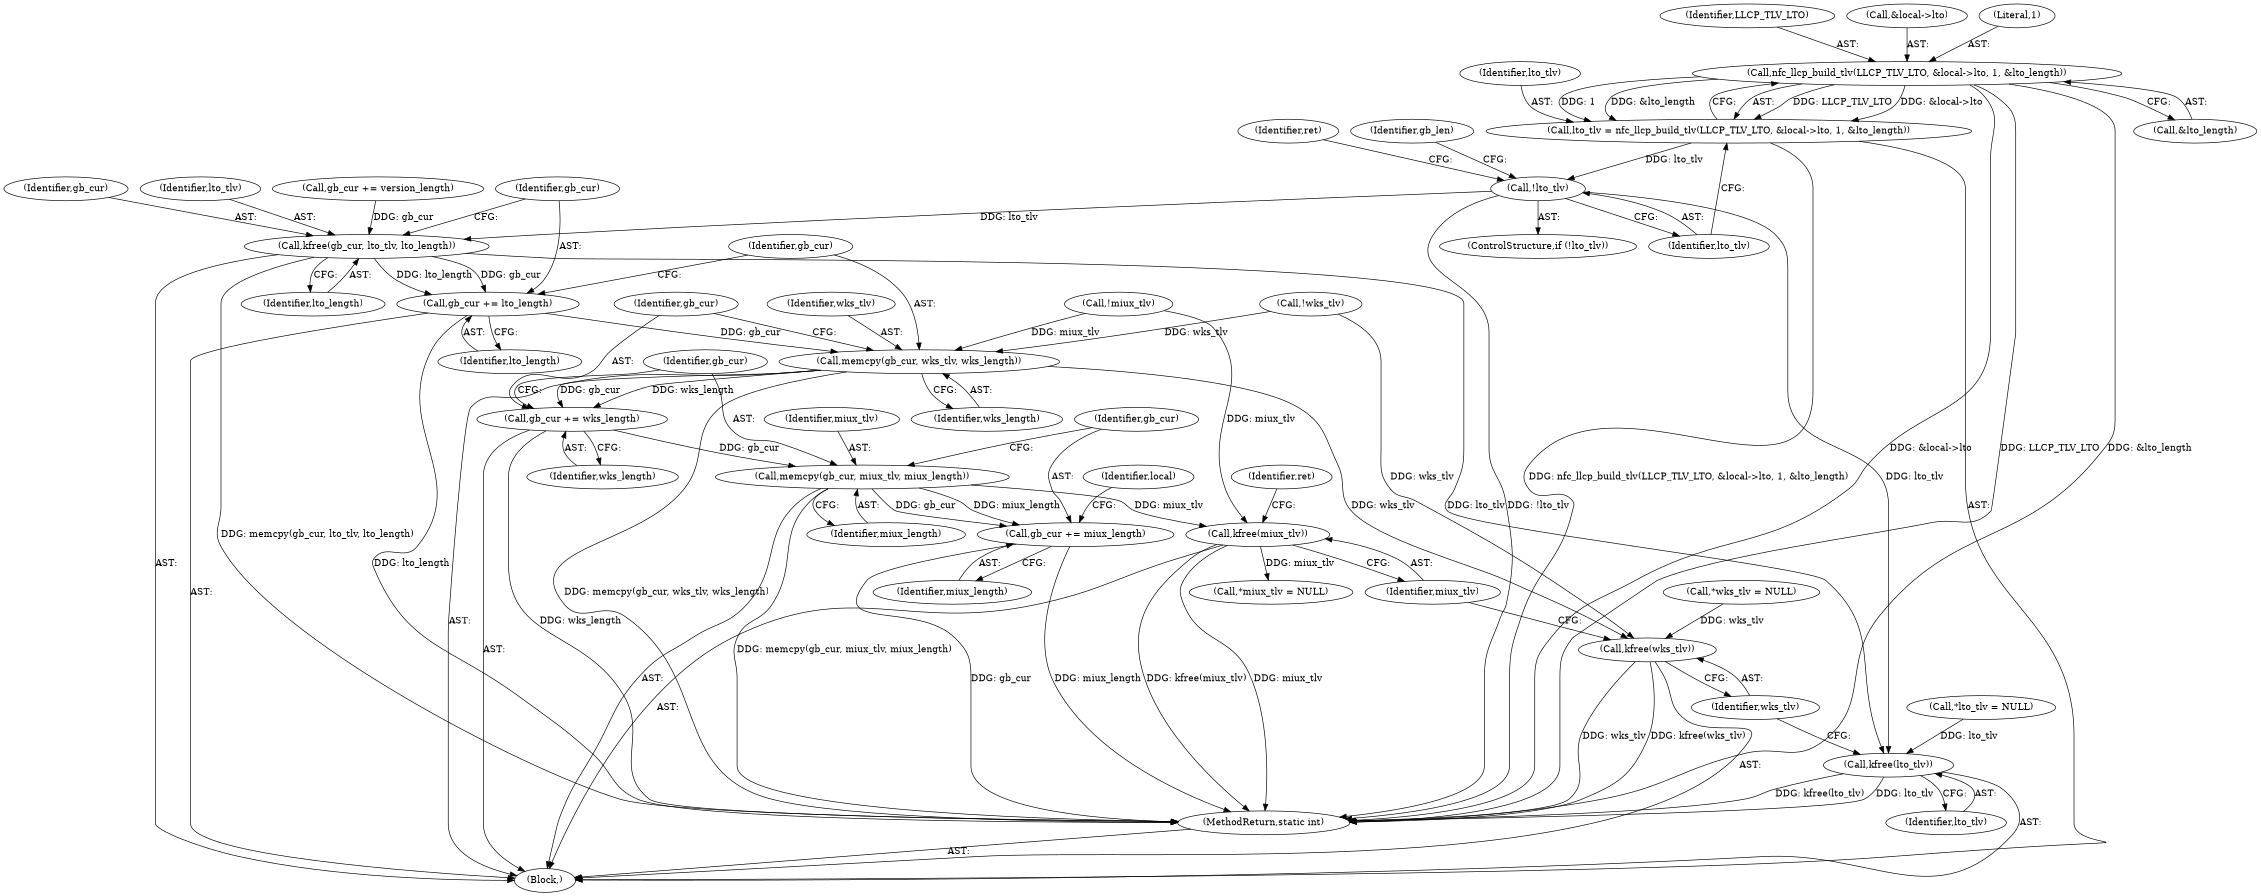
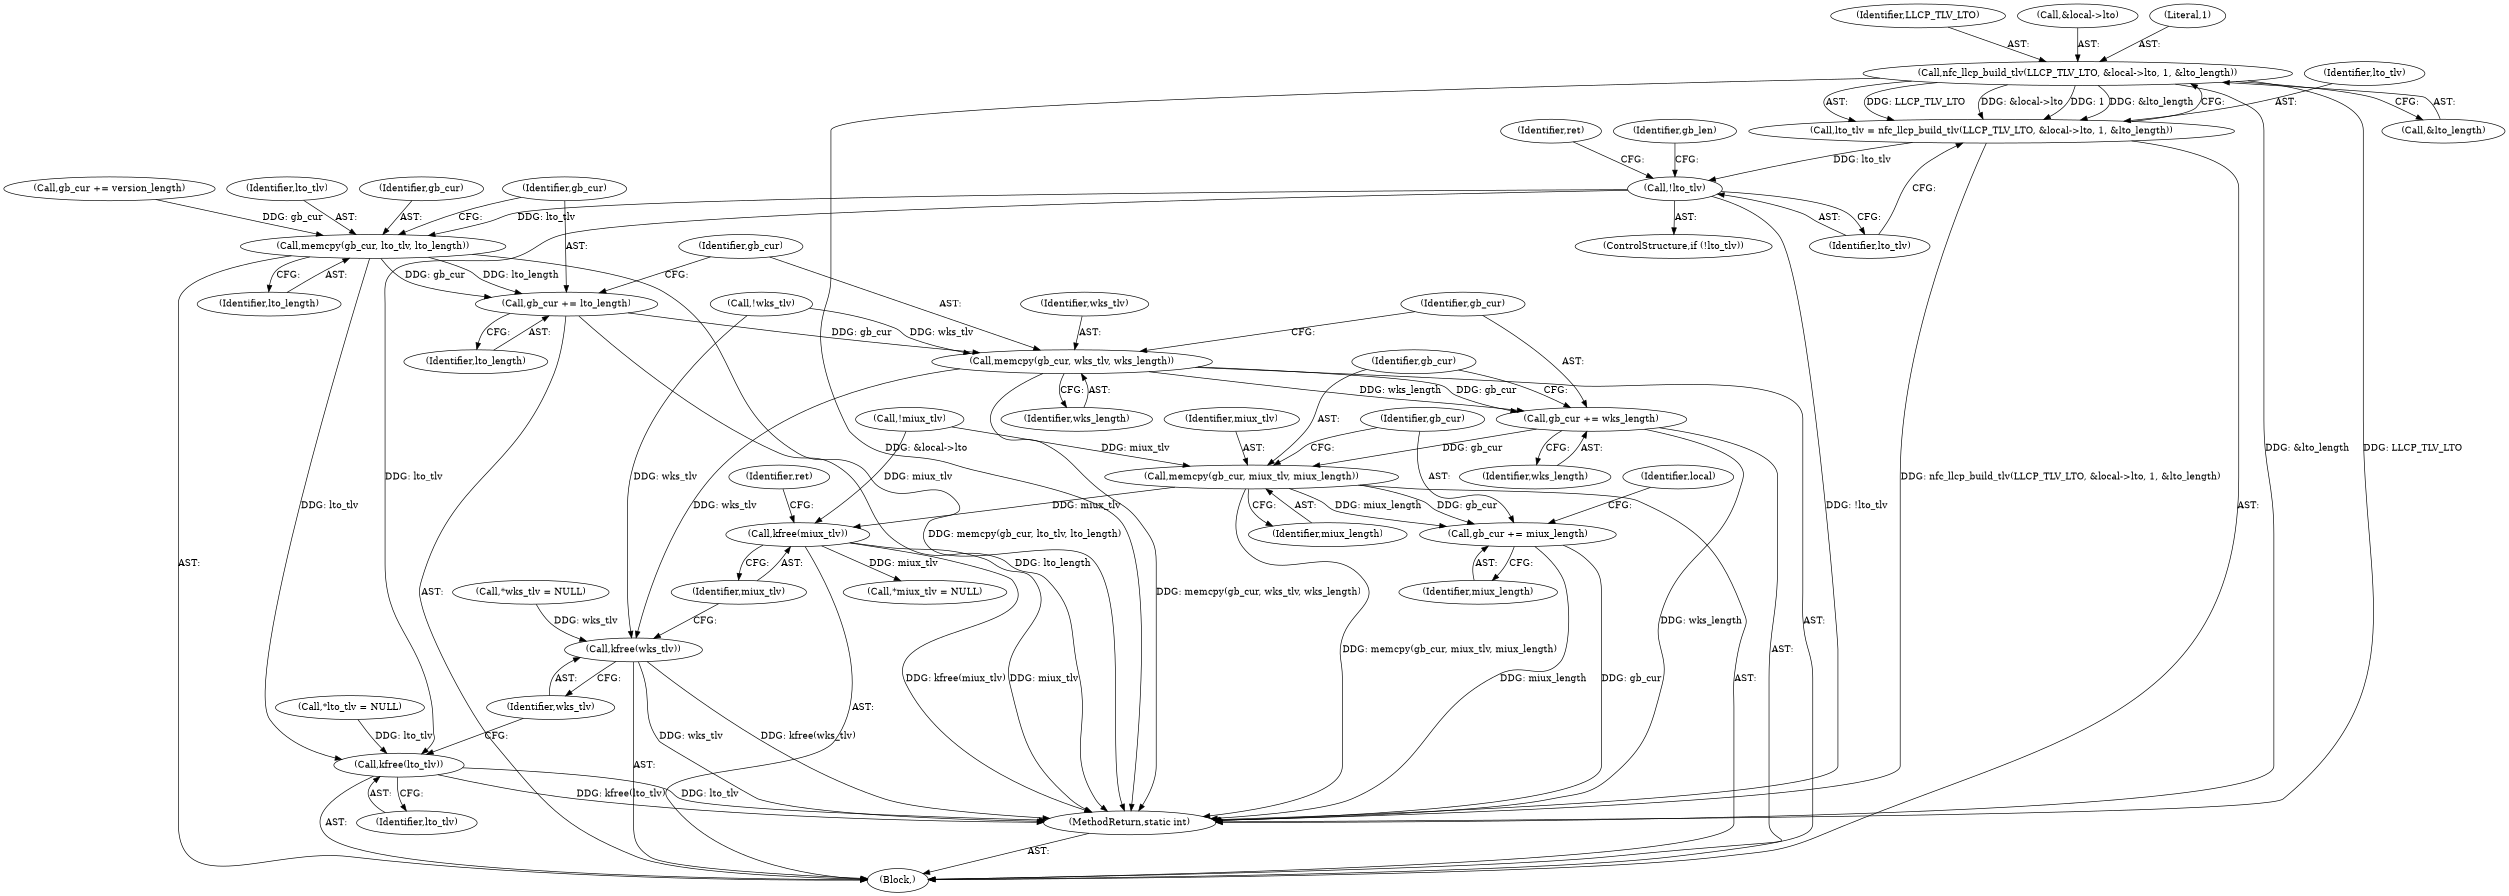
node "(Call,kfree(gb_cur, lto_tlv, lto_length))": label "(Call,kfree(gb_cur, lto_tlv, lto_length))" -> "(Call,memcpy(gb_cur, lto_tlv, lto_length))"
edge "(Call,!miux_tlv)" -> "(Call,memcpy(gb_cur, wks_tlv, wks_length))": now "(Call,!miux_tlv)" -> "(Call,memcpy(gb_cur, miux_tlv, miux_length))"
